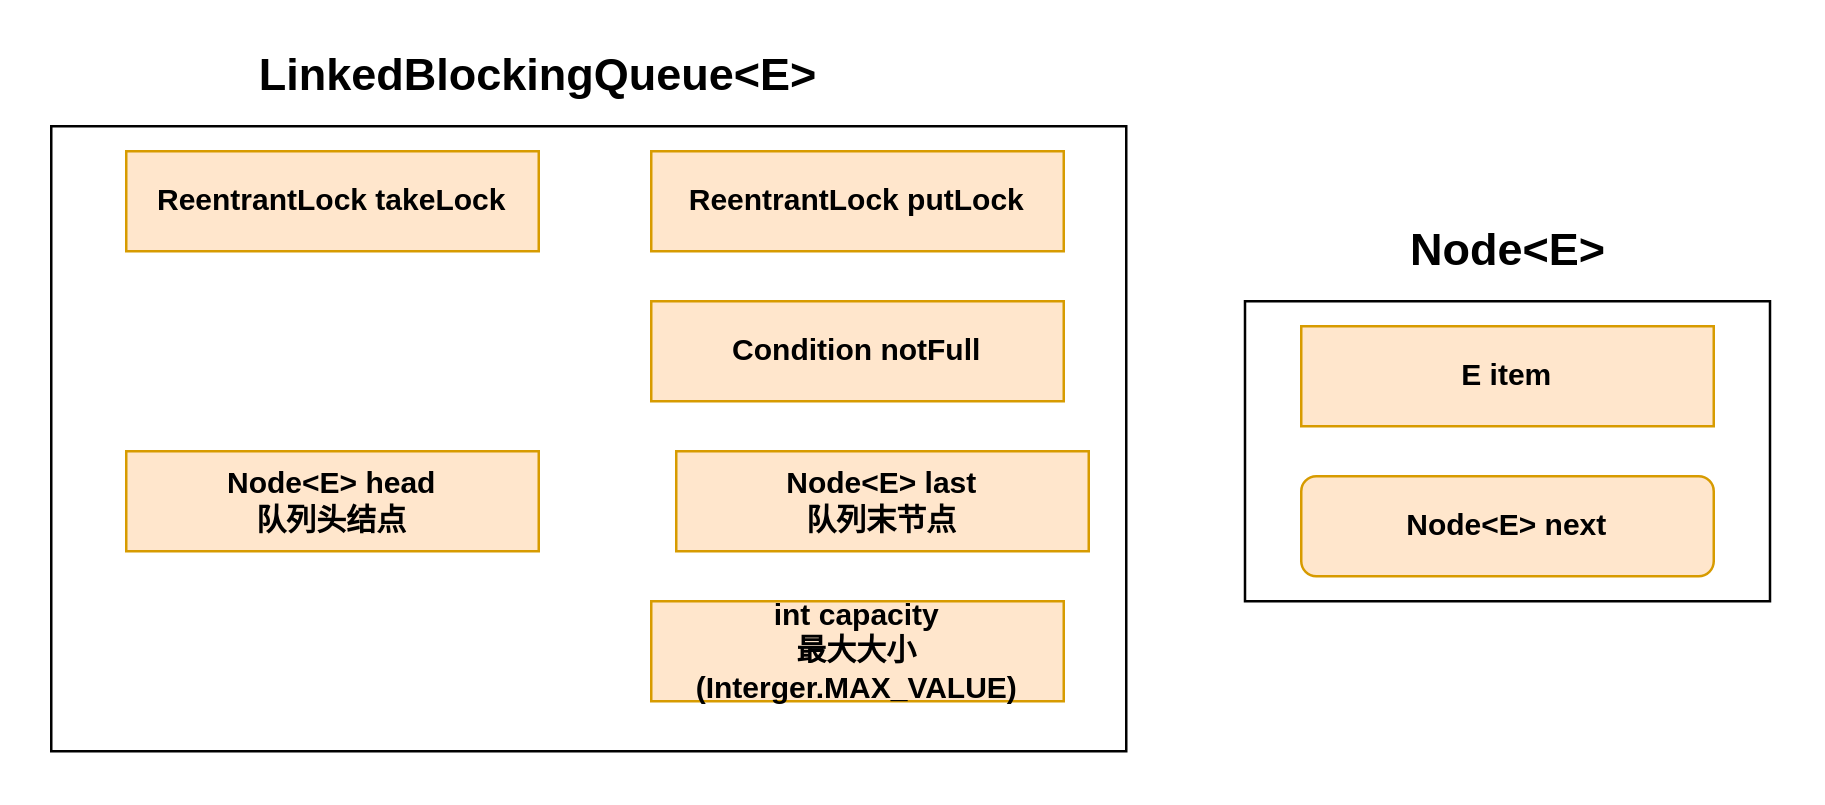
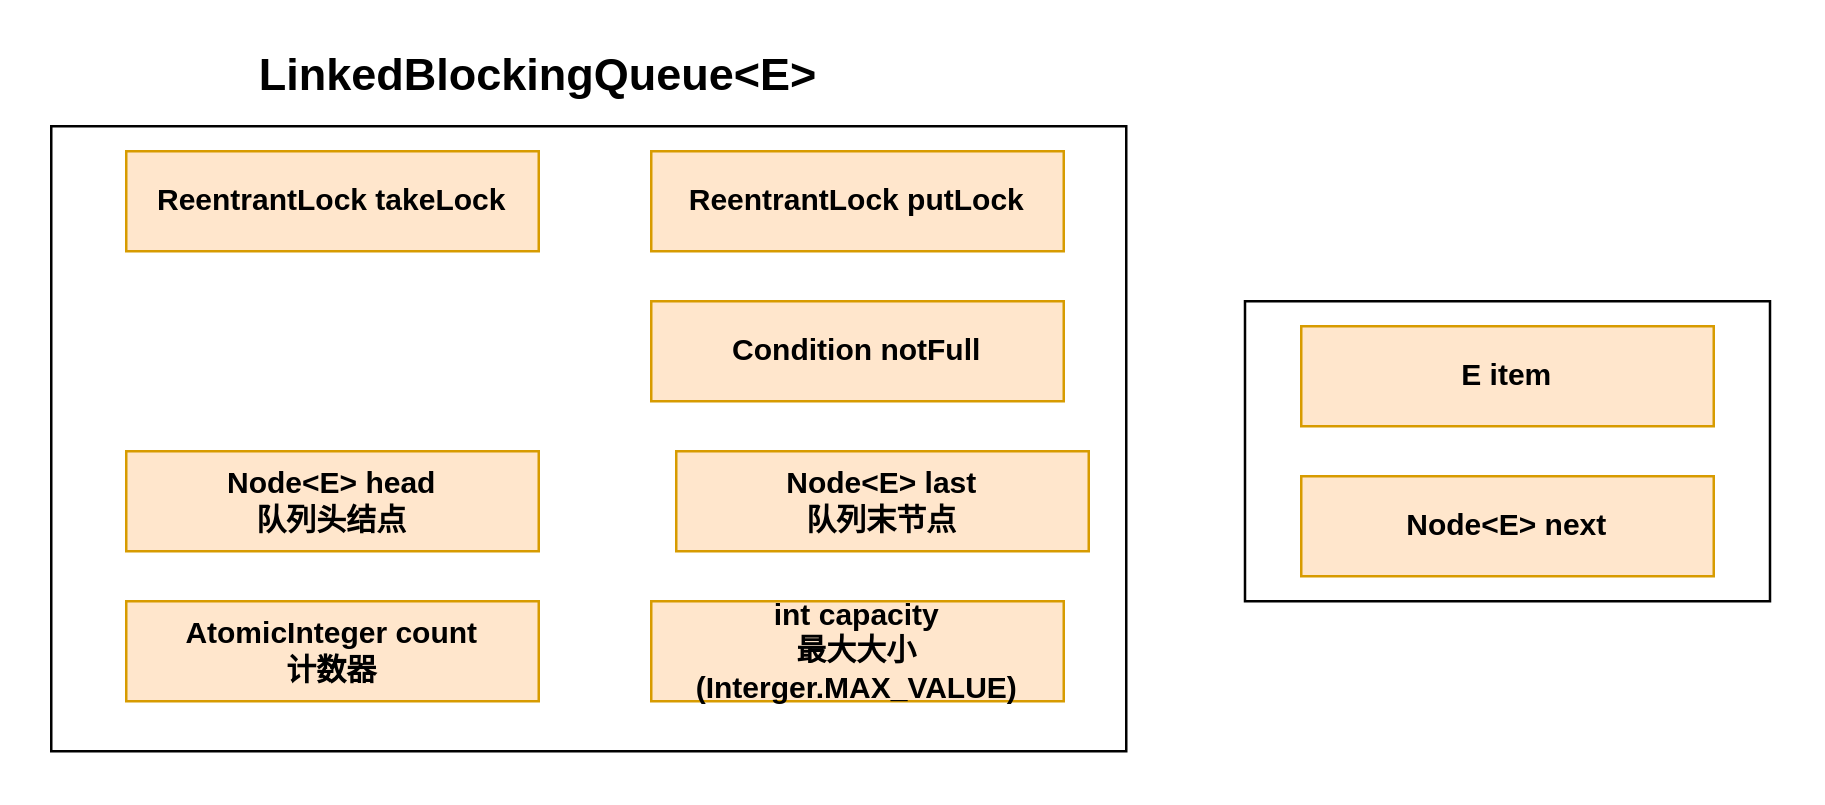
node "Node<E>": removed
node "Node<E> next": shape rounded rectangle -> rectangle
node "AtomicInteger count 计数器": added
